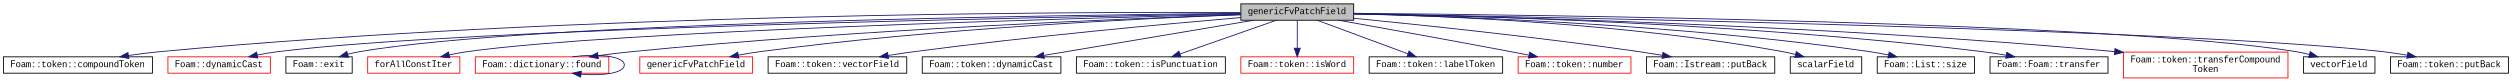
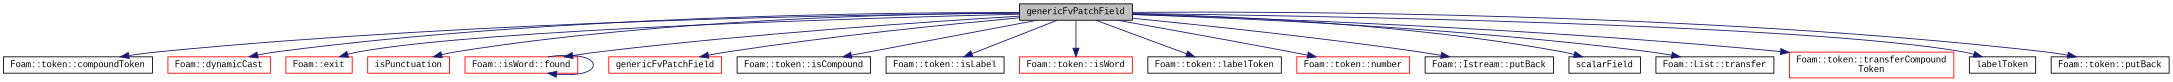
node "Foam::exit": color black -> red
node "forAllConstIter": label "forAllConstIter" -> "isPunctuation"
node "Foam::dictionary::found": label "Foam::dictionary::found" -> "Foam::isWord::found"
node "Foam::token::vectorField": label "Foam::token::vectorField" -> "Foam::token::isCompound"
node "Foam::token::dynamicCast": label "Foam::token::dynamicCast" -> "Foam::token::isLabel"
node "Foam::token::isPunctuation": removed
node "Foam::List::size": removed
node "Foam::Foam::transfer": label "Foam::Foam::transfer" -> "Foam::List::transfer"
node "vectorField": label "vectorField" -> "labelToken"
